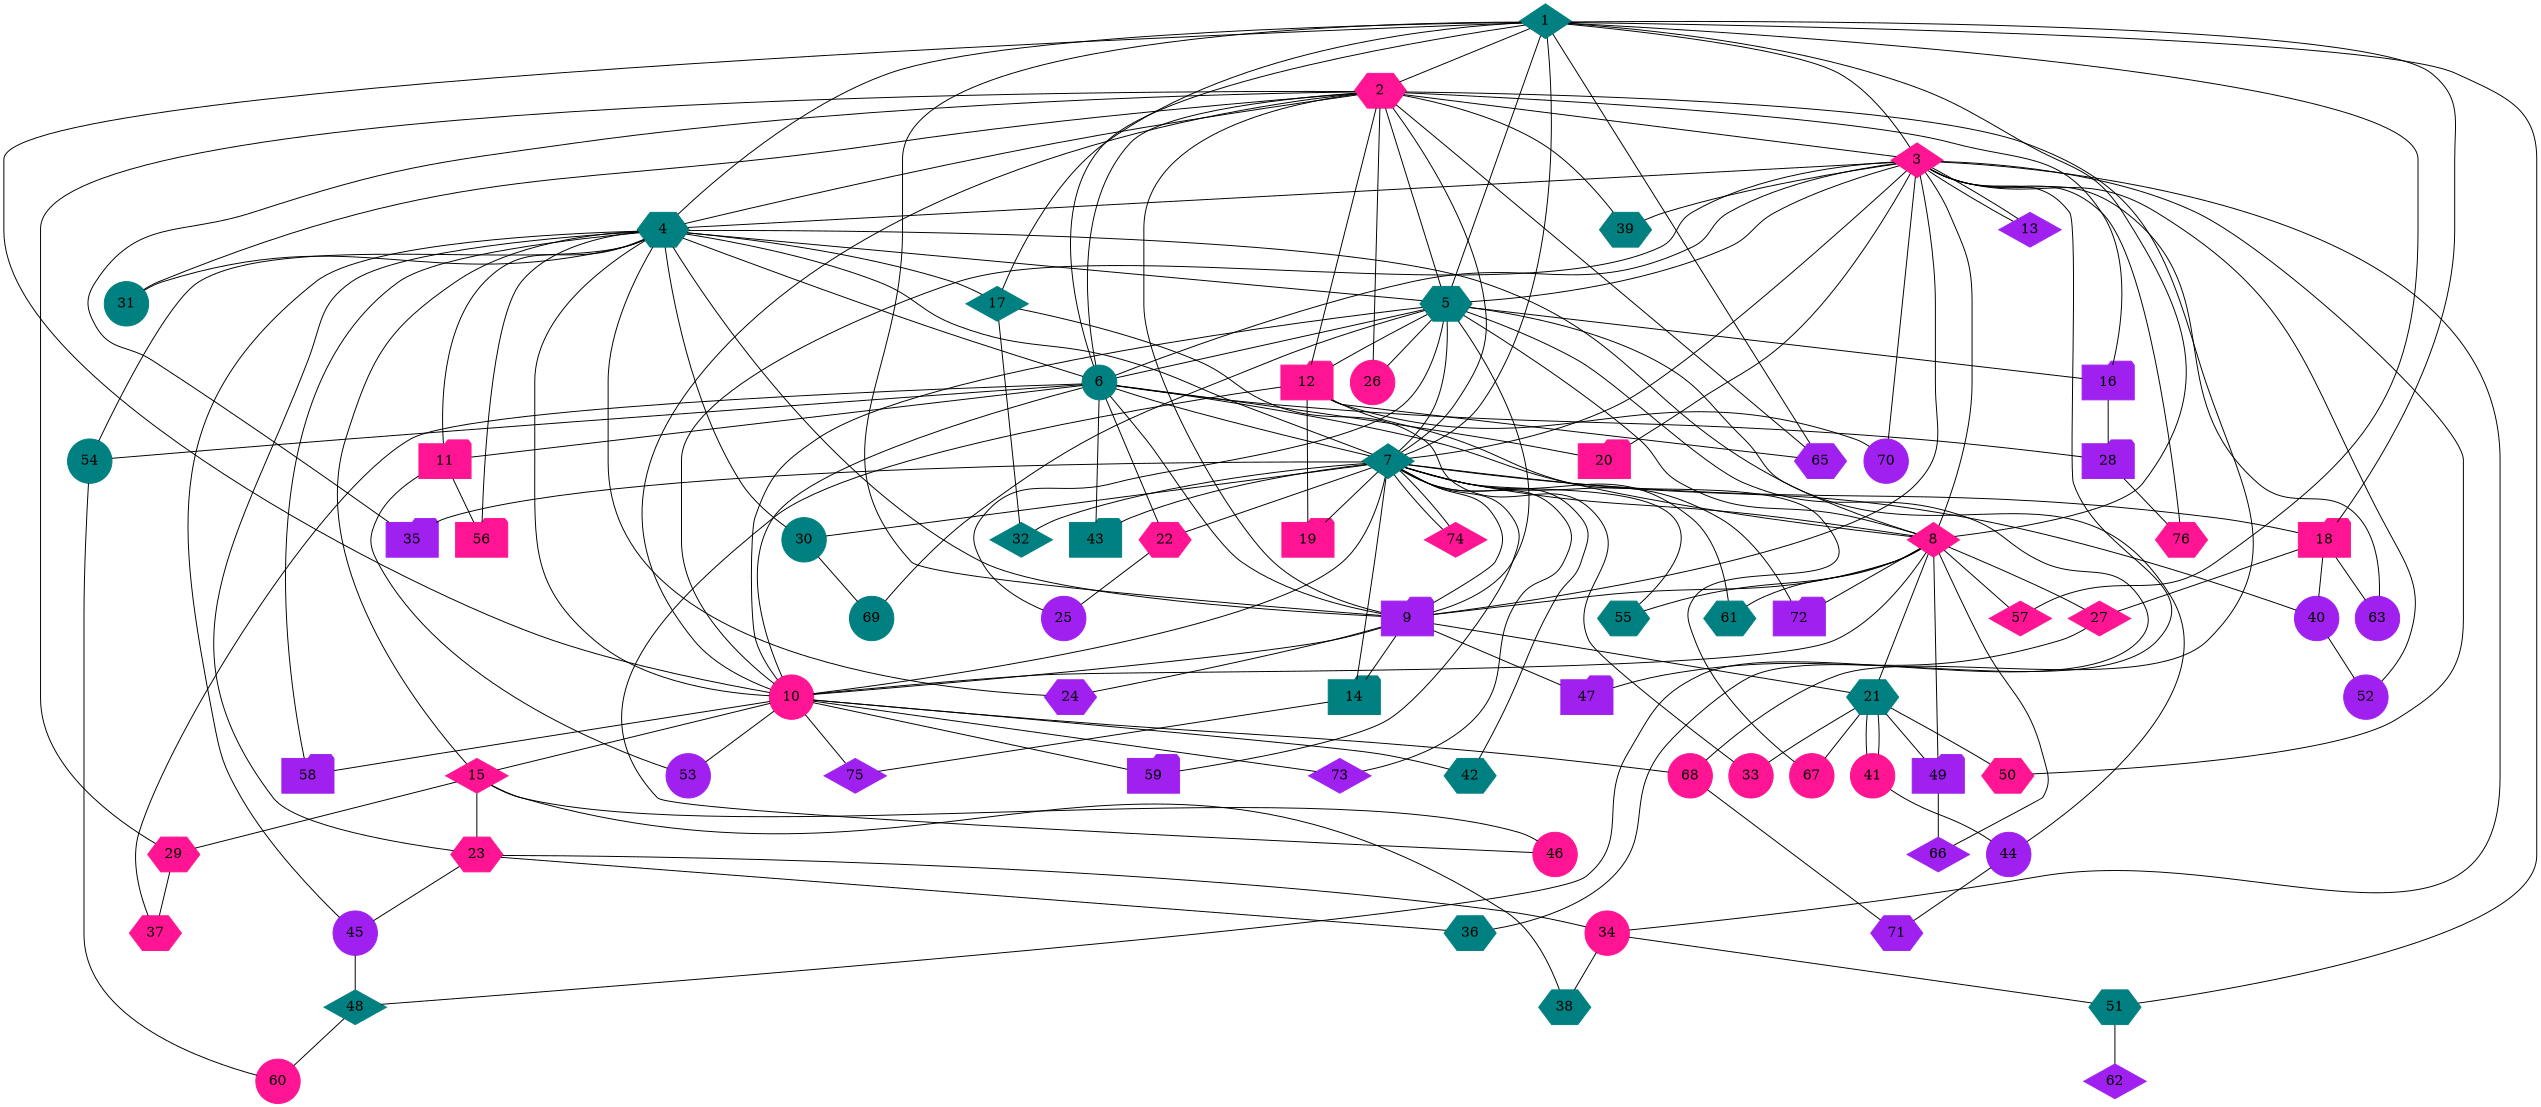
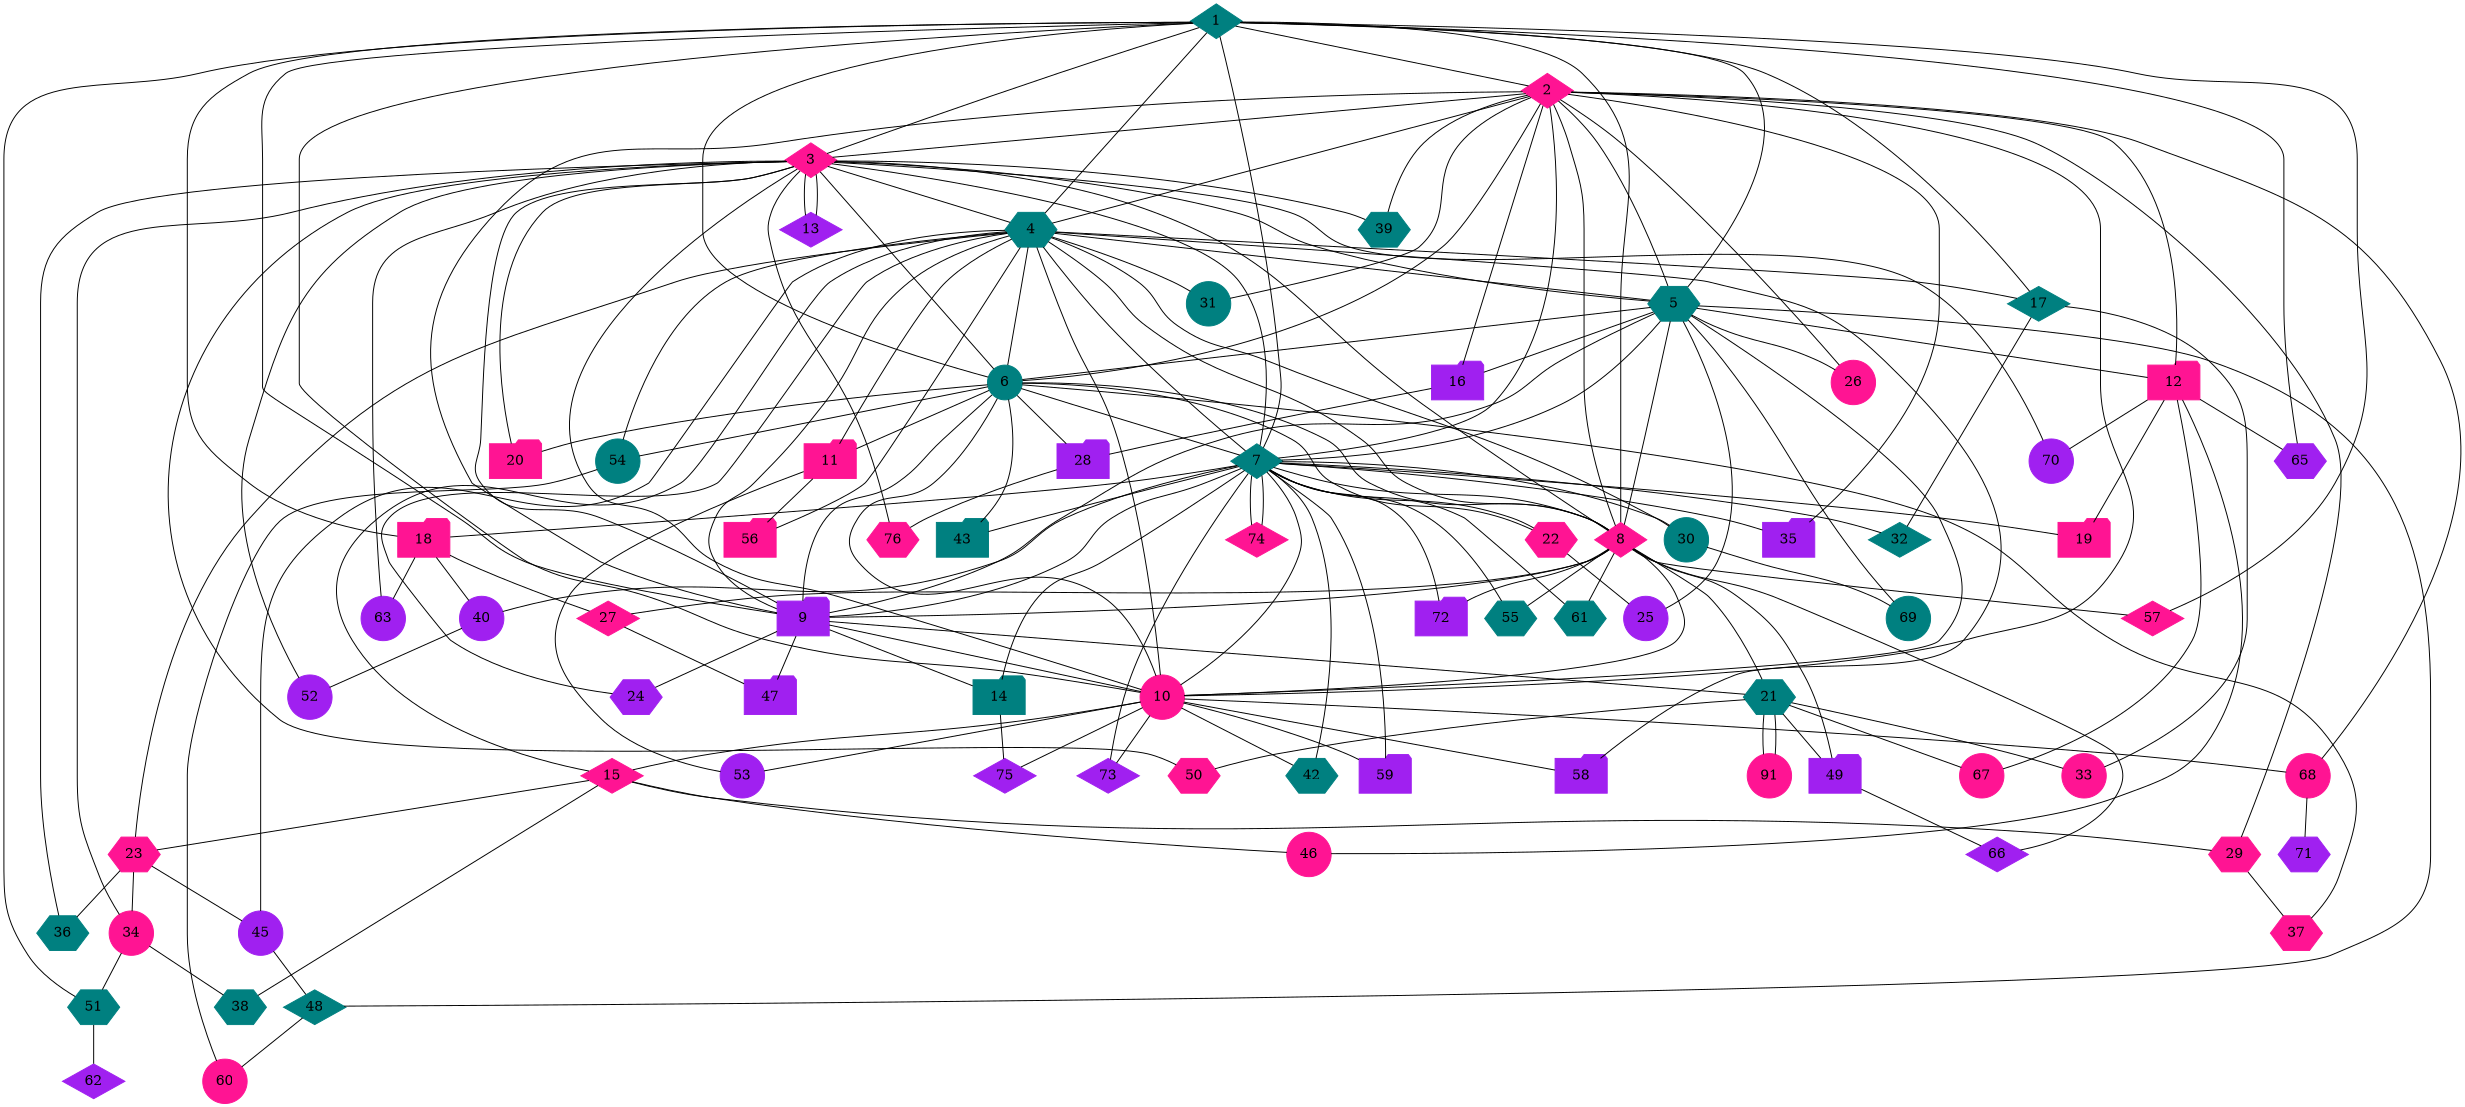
node "2": shape hexagon -> diamond
edge "2" -- "65": now "2" -- "8"
node "41": label "41" -> "91"
node "44": removed
